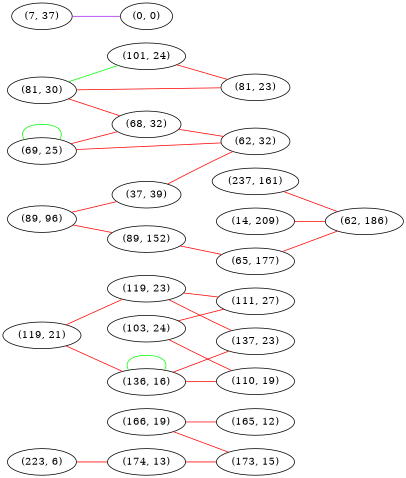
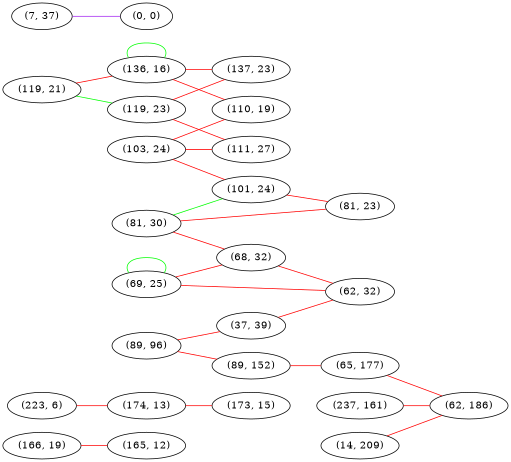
edge "(103, 24)" -- "(101, 24)": added
edge "(119, 23)" -- "(119, 21)": color red -> green
edge "(166, 19)" -- "(173, 15)": removed
